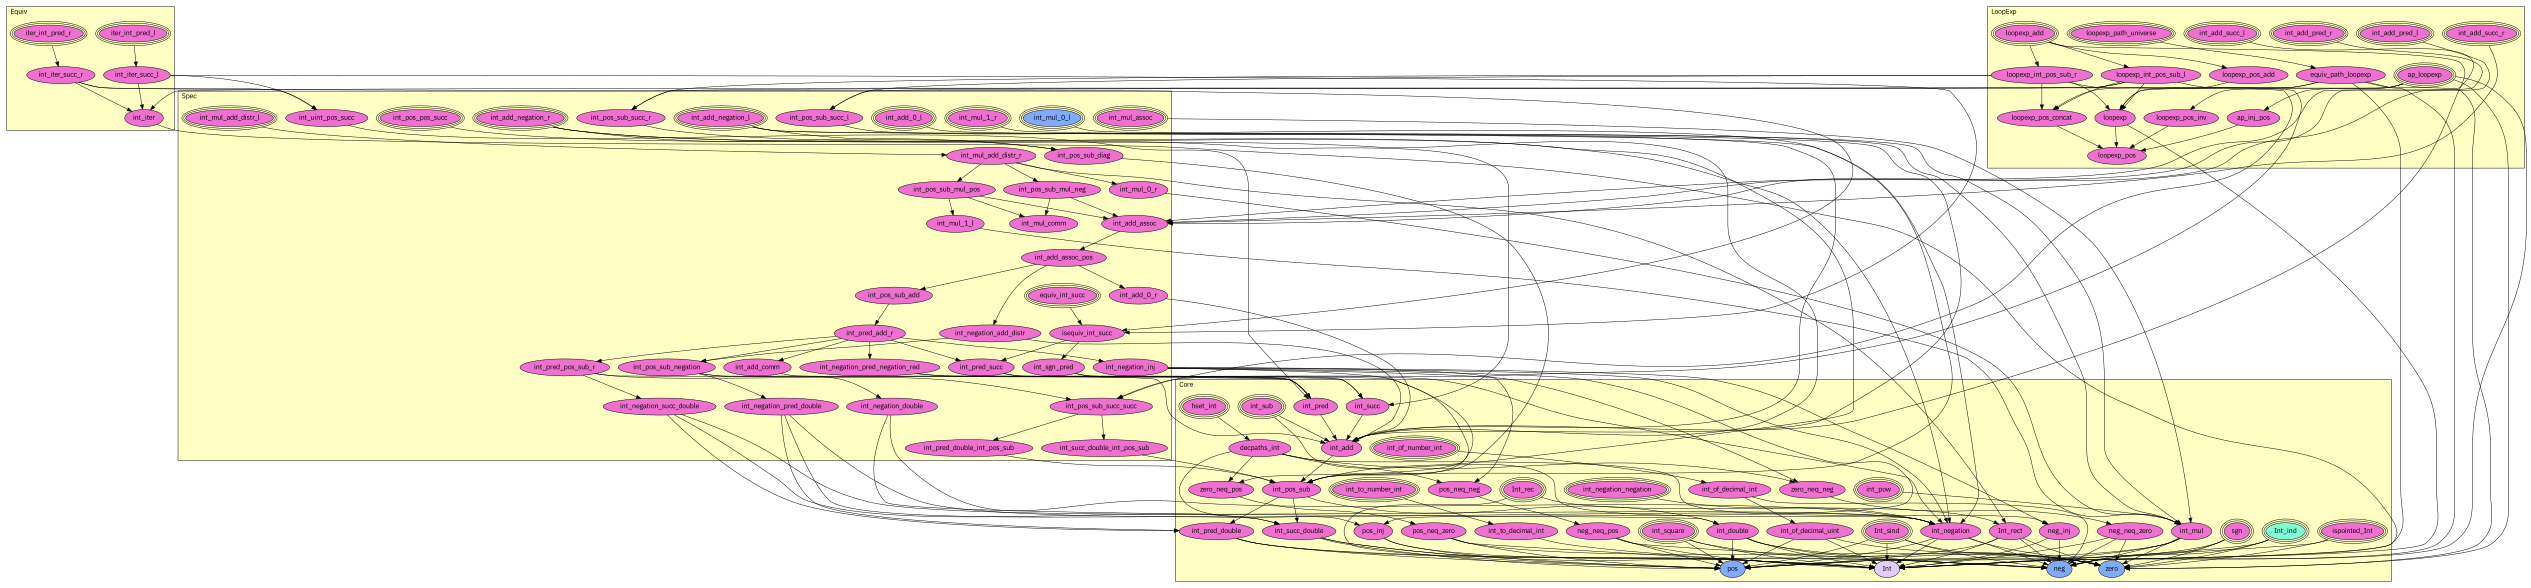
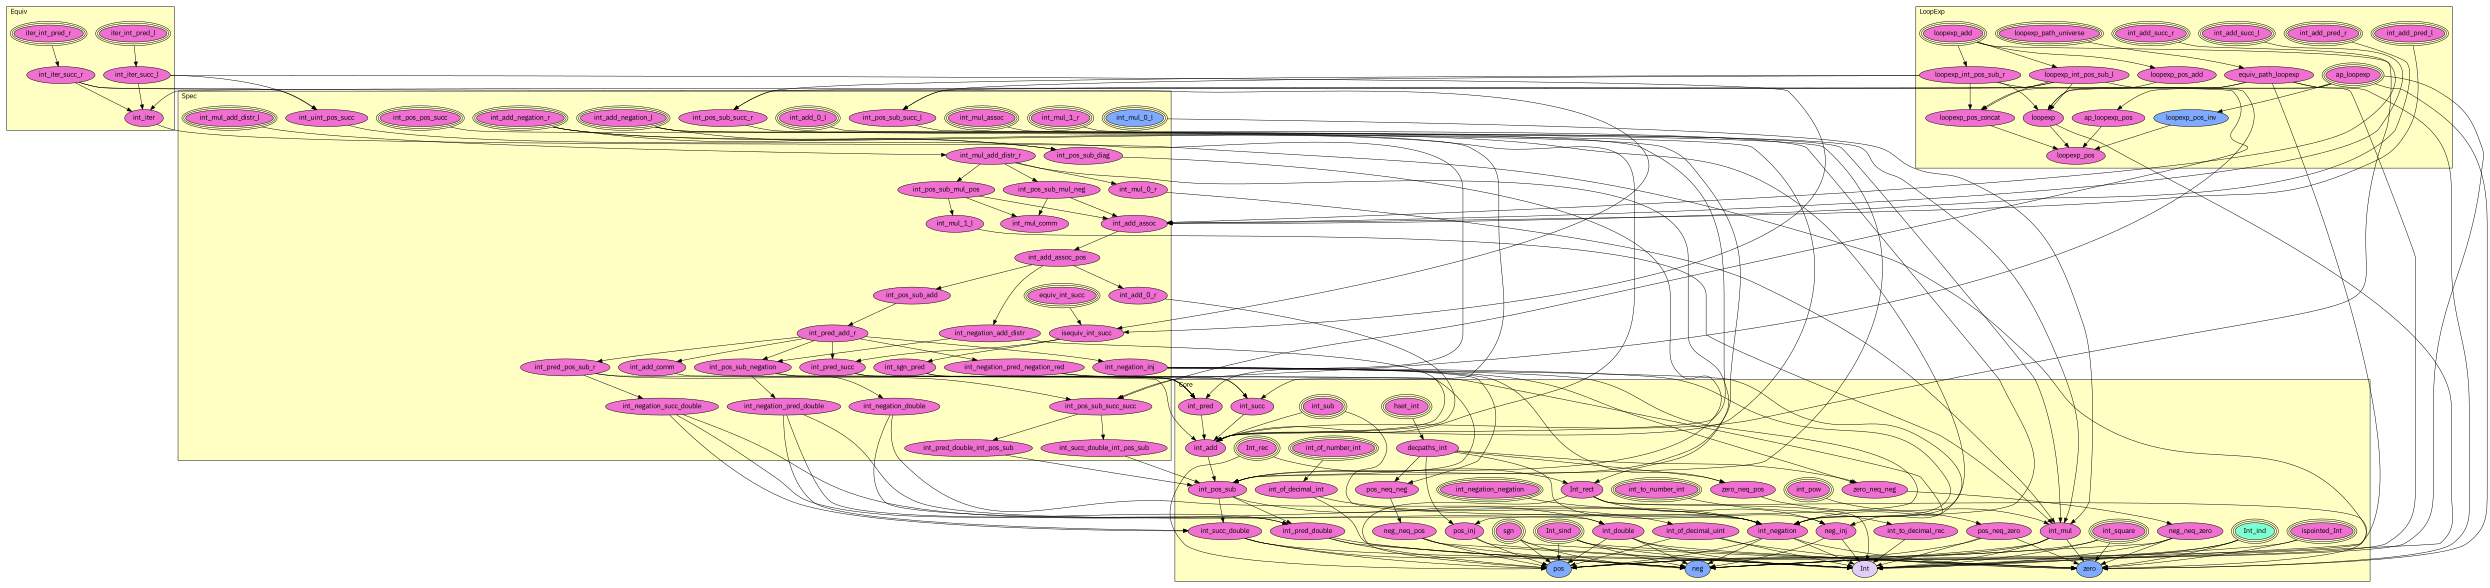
node "loopexp_pos_inv": fillcolor #f070d1 -> #7faaff
node "ap_inj_pos": label "ap_inj_pos" -> "ap_loopexp_pos"
node "int_to_decimal_int": label "int_to_decimal_int" -> "int_to_decimal_rec"
edge "Int_rect" -> "neg": now "Int_rect" -> "neg_inj"
